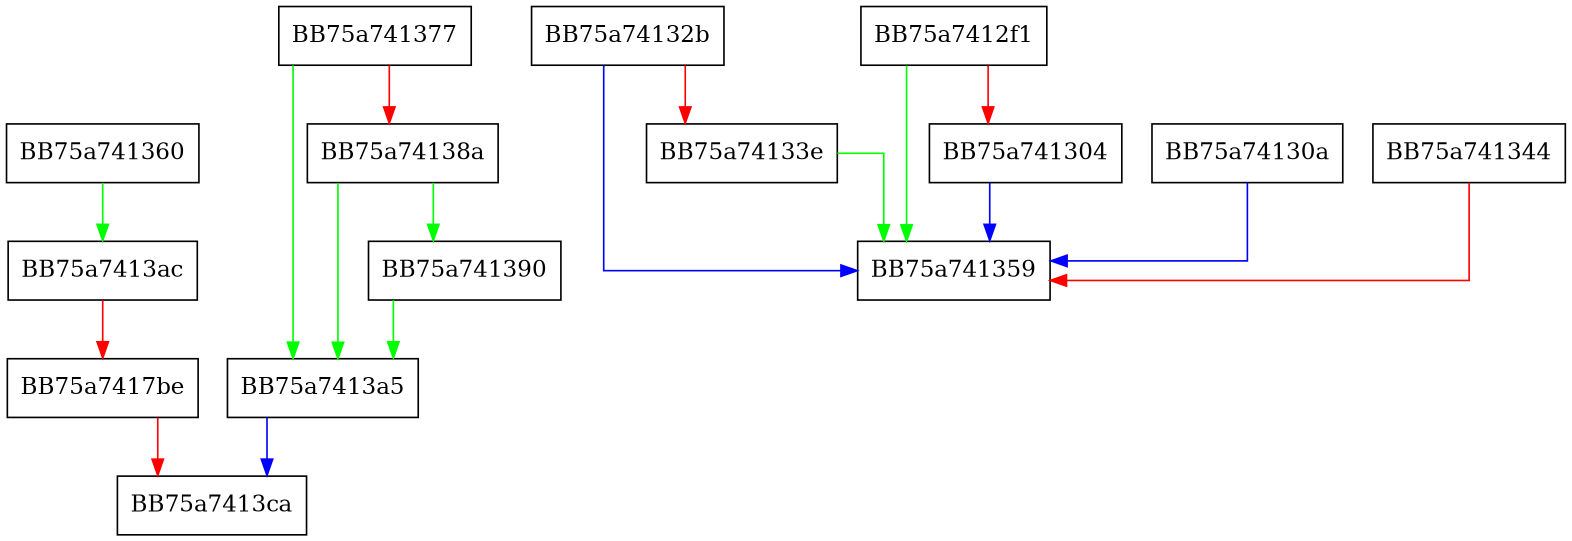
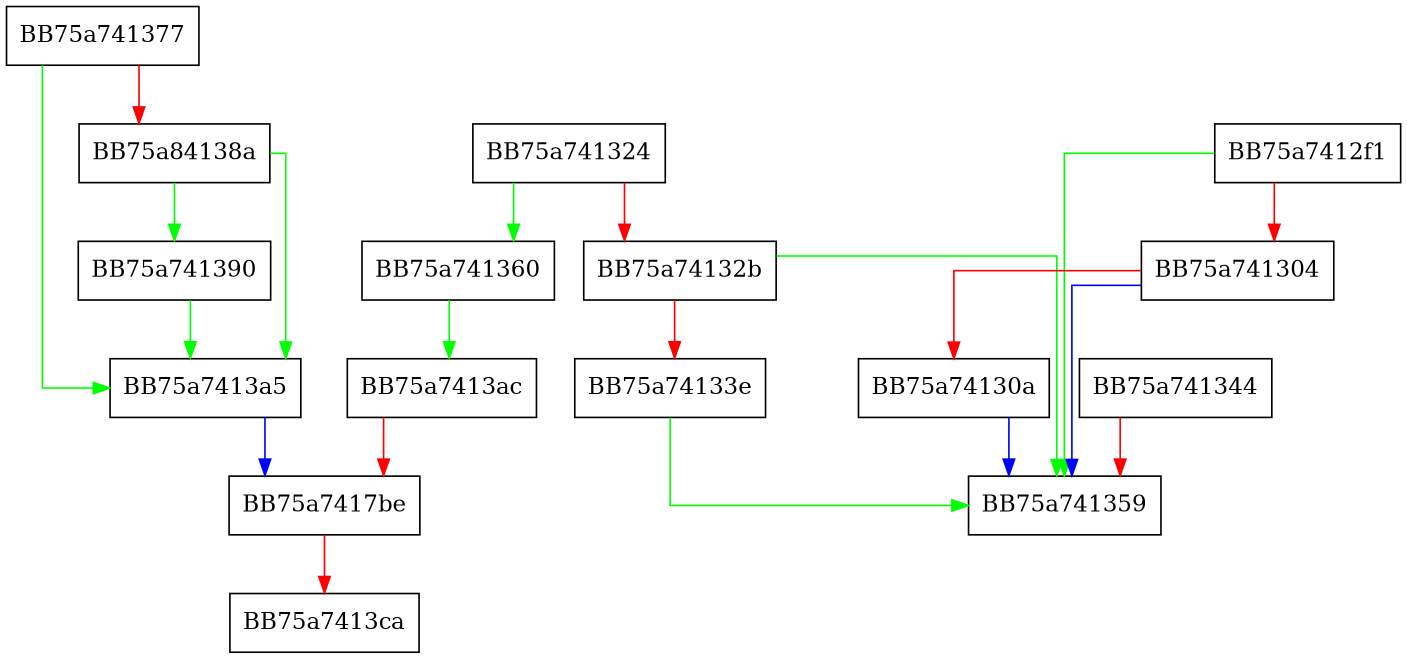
node "BB75a74138a": label "BB75a74138a" -> "BB75a84138a"
node "BB75a741324": added
edge "BB75a74132b" -> "BB75a741359": color blue -> green
edge "BB75a741304" -> "BB75a74130a": added
edge "BB75a7413a5" -> "BB75a7413ca": now "BB75a7413a5" -> "BB75a7417be"
